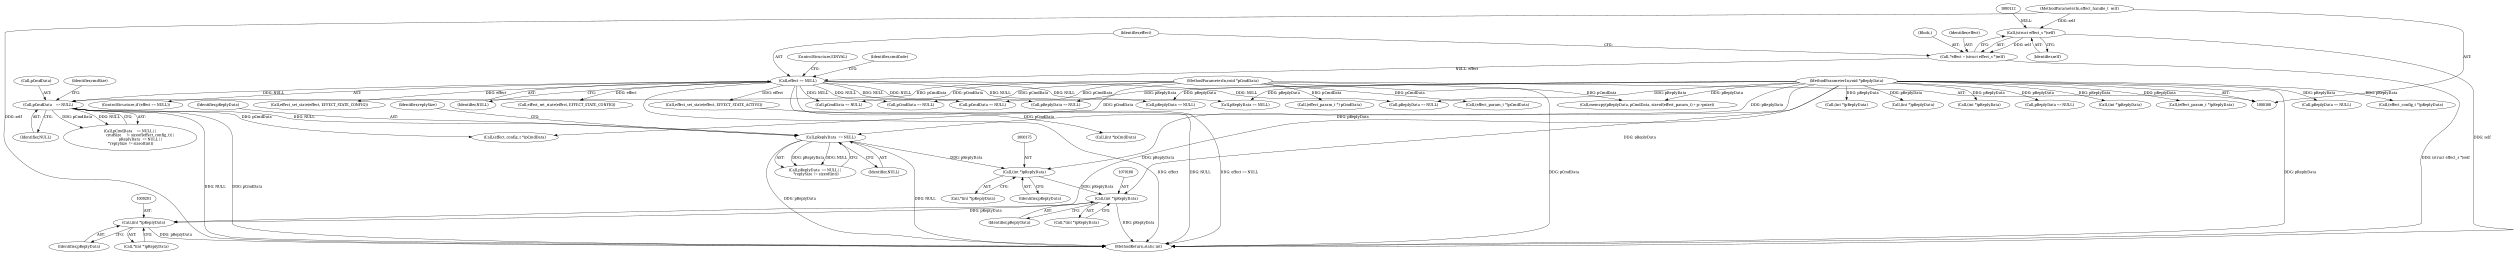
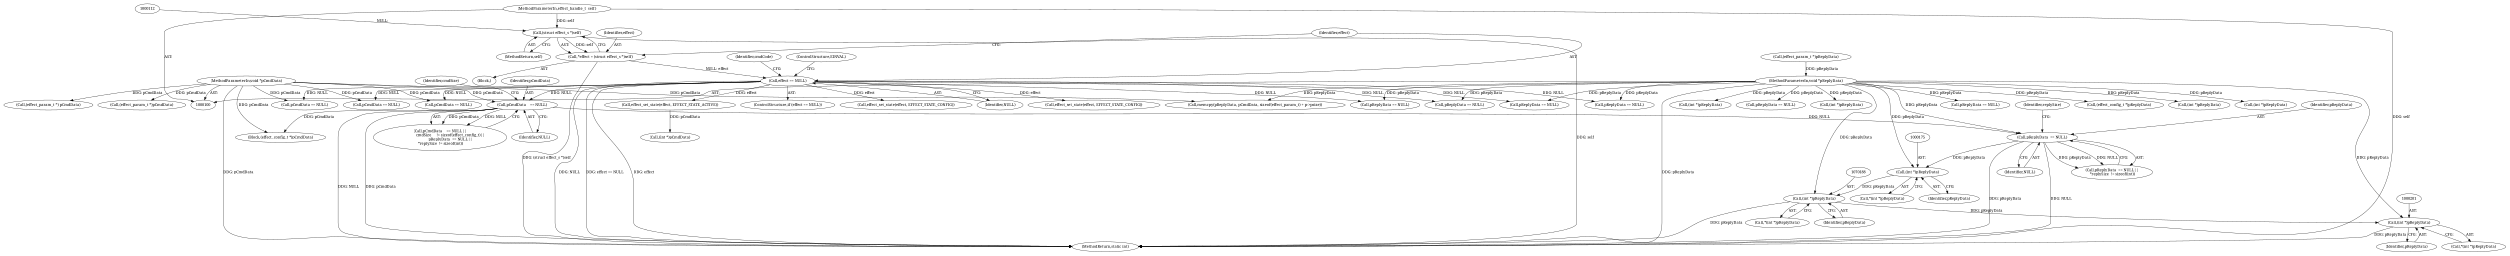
edge "(Block,)" -> "(Call,*effect = (struct effect_s *)self)": reversed
node "(Identifier,self)": label "(Identifier,self)" -> "(MethodReturn,self)"
node "(Call,pCmdData)": label "(Call,pCmdData)" -> "(Identifier,pCmdData)"
edge "(MethodParameterIn,void *pReplyData)" -> "(Call,(effect_param_t *)pReplyData)": reversed
node "(Call,(effect_config_t *)pCmdData)": label "(Call,(effect_config_t *)pCmdData)" -> "(Block,(effect_config_t *)pCmdData)"
